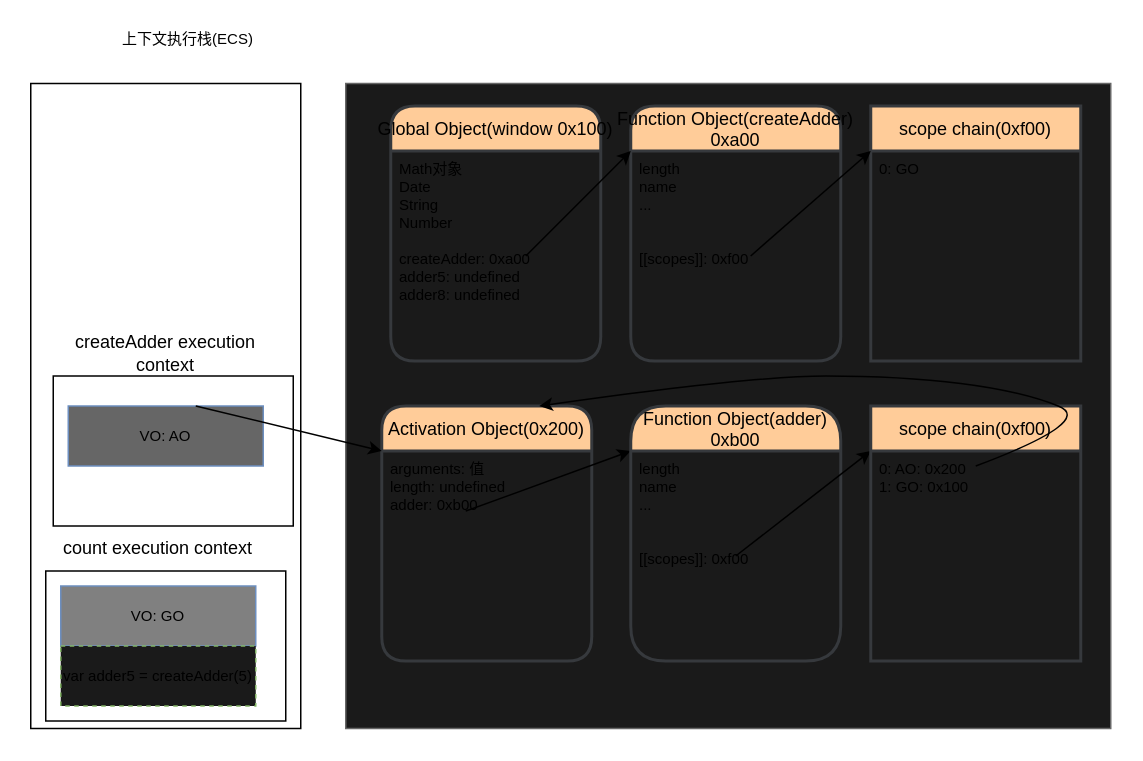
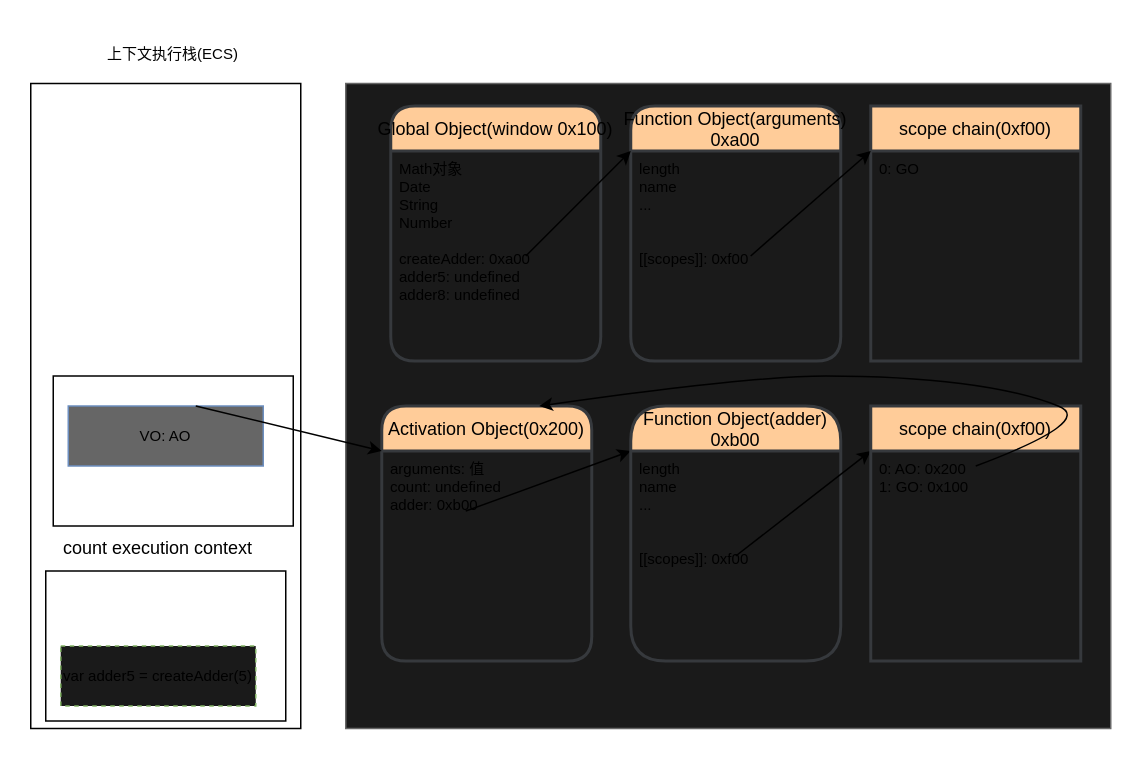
node "上下文执行栈(ECS)": moved (188, 38) -> (173, 53)
node "Function Object(createAdder) 0xa00": label "Function Object(createAdder) 0xa00" -> "Function Object(arguments) 0xa00"
node "createAdder execution context": removed
node "arguments: 值 length: undefined adder: 0xb00": label "arguments: 值 length: undefined adder: 0xb00" -> "arguments: 值 count: undefined adder: 0xb00"
node "VO: GO": removed
